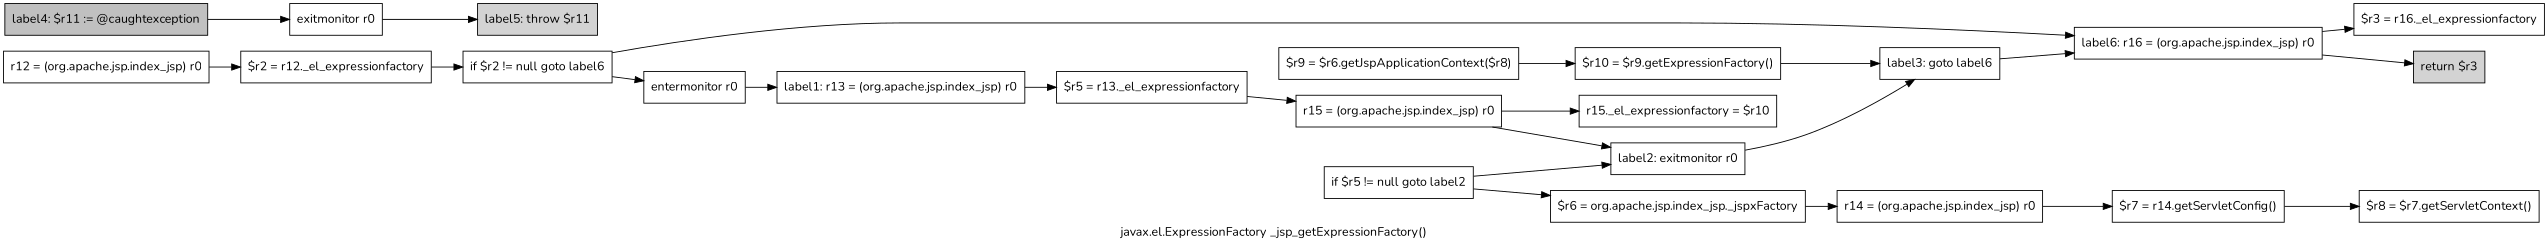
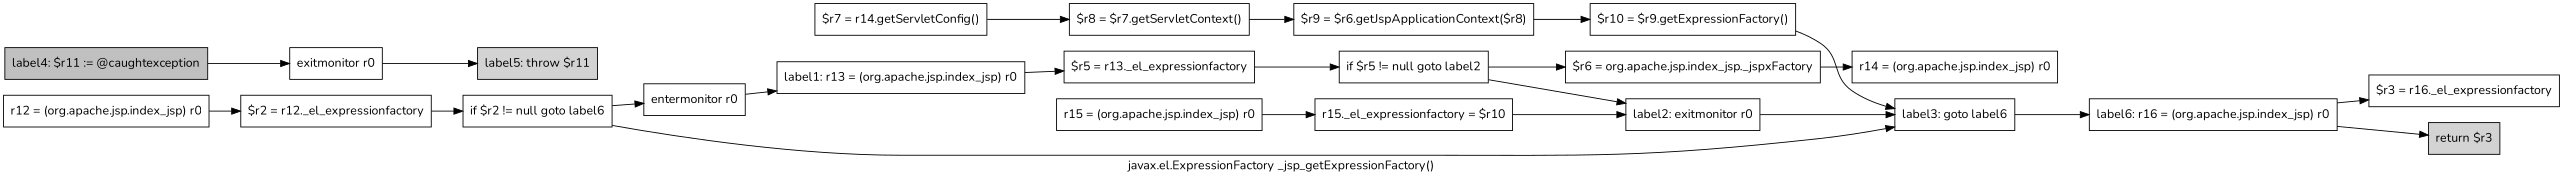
edge "$r8 = $r7.getServletContext()" -> "$r9 = $r6.getJspApplicationContext($r8)": added
edge "if $r2 != null goto label6" -> "label6: r16 = (org.apache.jsp.index_jsp) r0": now "if $r2 != null goto label6" -> "label3: goto label6"
edge "$r5 = r13._el_expressionfactory" -> "r15 = (org.apache.jsp.index_jsp) r0": now "$r5 = r13._el_expressionfactory" -> "if $r5 != null goto label2"
edge "r15 = (org.apache.jsp.index_jsp) r0" -> "label2: exitmonitor r0": now "r15._el_expressionfactory = $r10" -> "label2: exitmonitor r0"
edge "r14 = (org.apache.jsp.index_jsp) r0" -> "$r7 = r14.getServletConfig()": removed
